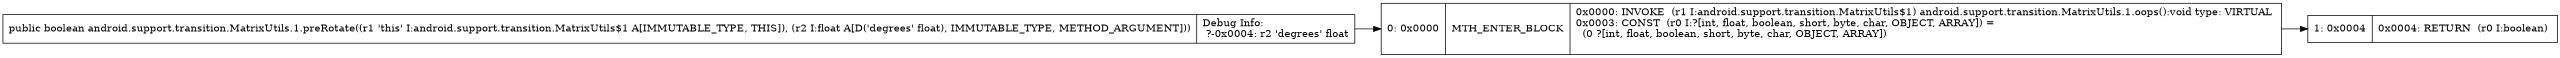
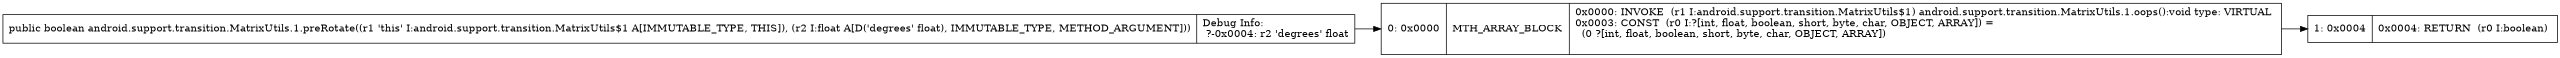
node "0: 0x0000": text "MTH_ENTER_BLOCK" -> "MTH_ARRAY_BLOCK"
